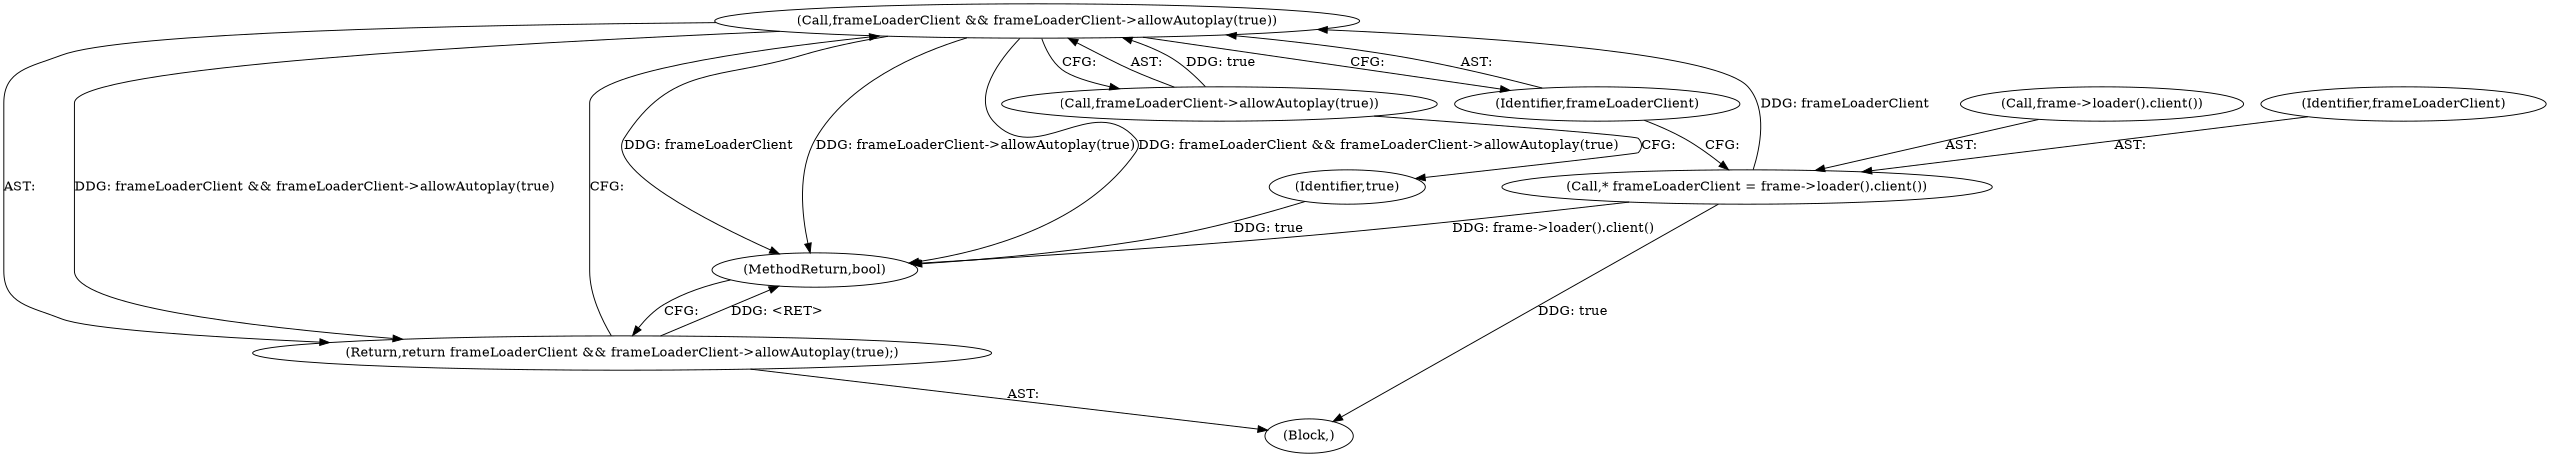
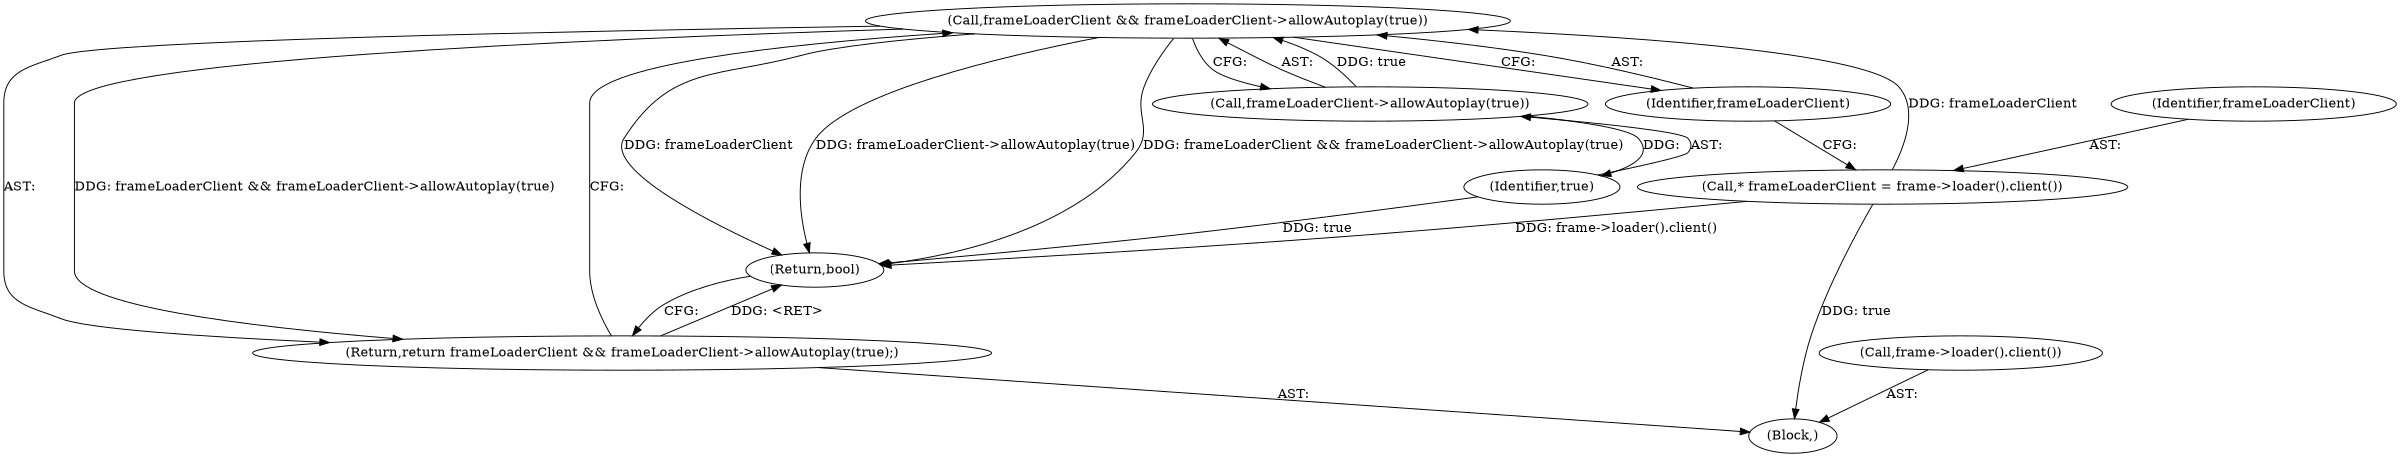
edge "(Identifier,true)" -> "(Call,frameLoaderClient->allowAutoplay(true))": added, label "AST:"
edge "(Call,frame->loader().client())" -> "(Call,* frameLoaderClient = frame->loader().client())": now "(Call,frame->loader().client())" -> "(Block,)"
edge "(Call,frameLoaderClient->allowAutoplay(true))" -> "(Identifier,true)": label "CFG: " -> "DDG: "
node "(MethodReturn,bool)": label "(MethodReturn,bool)" -> "(Return,bool)"
